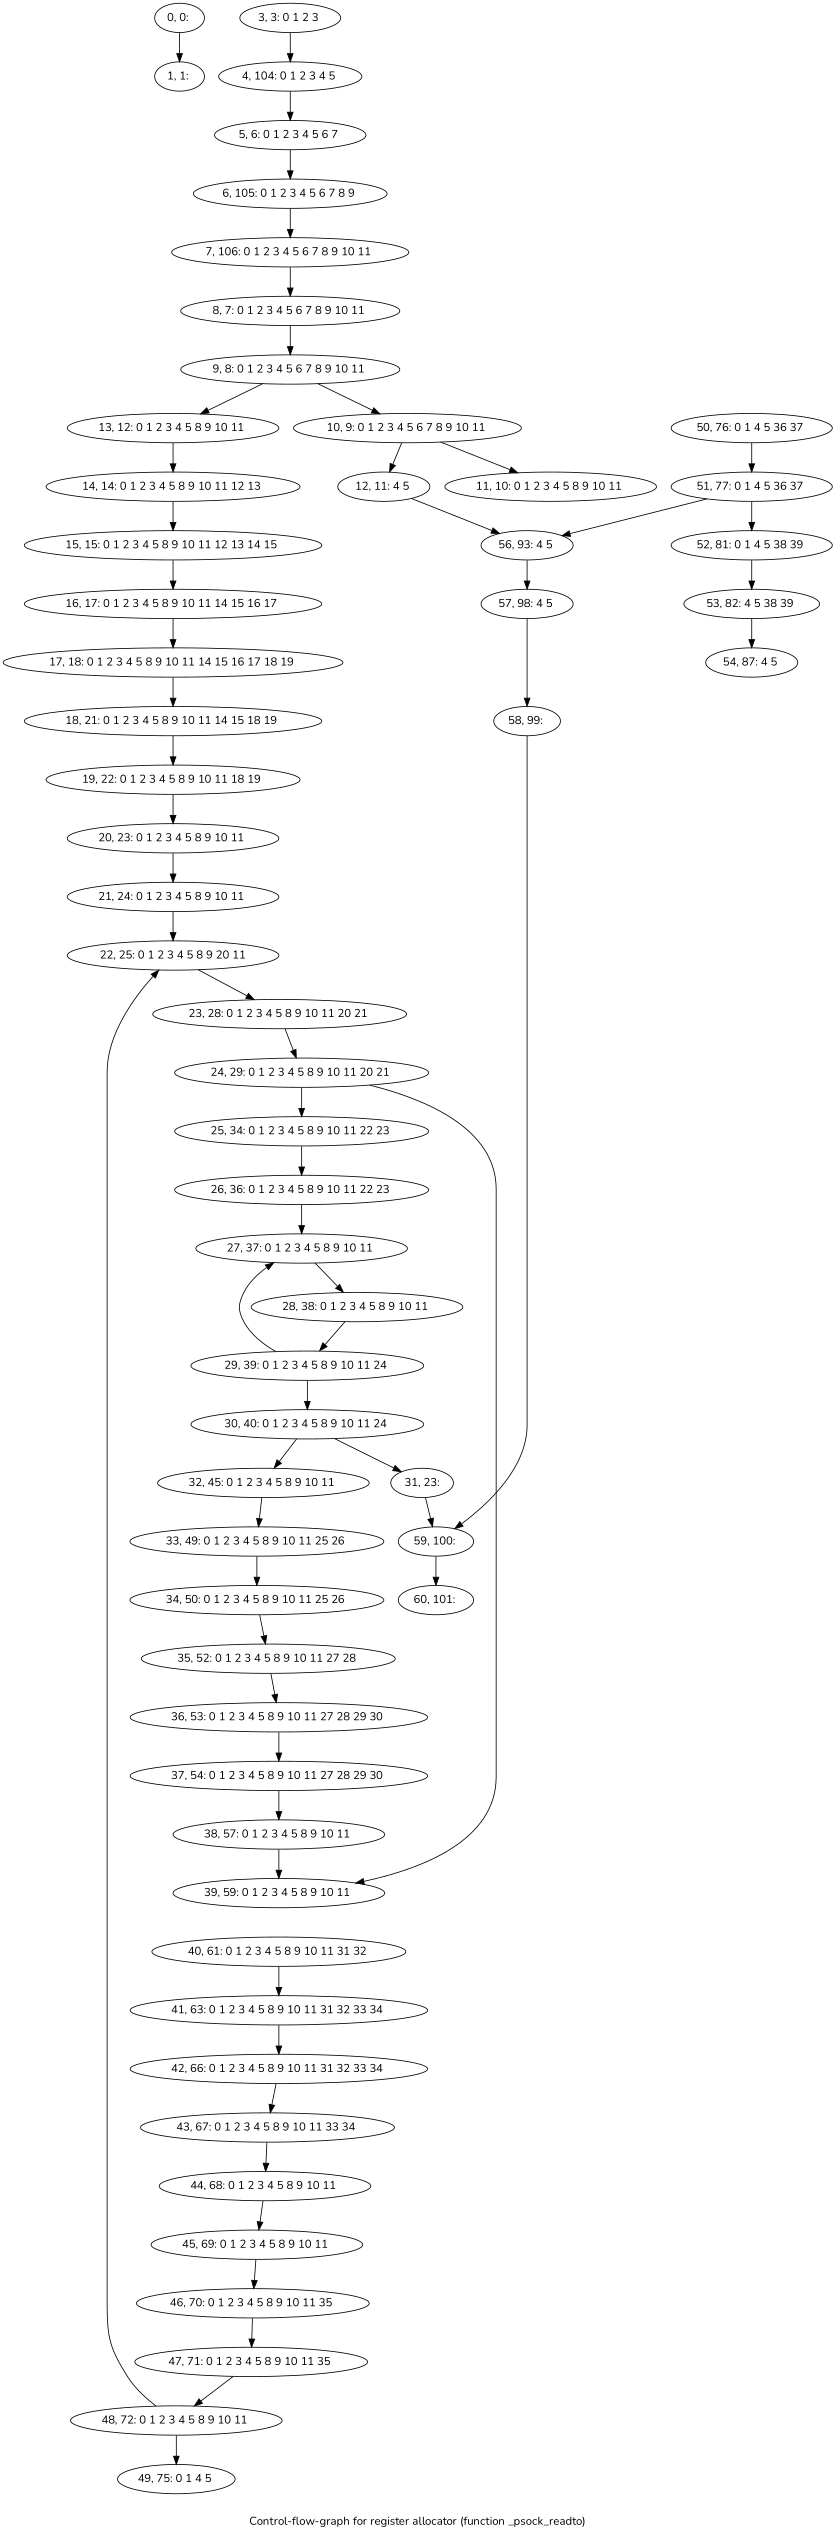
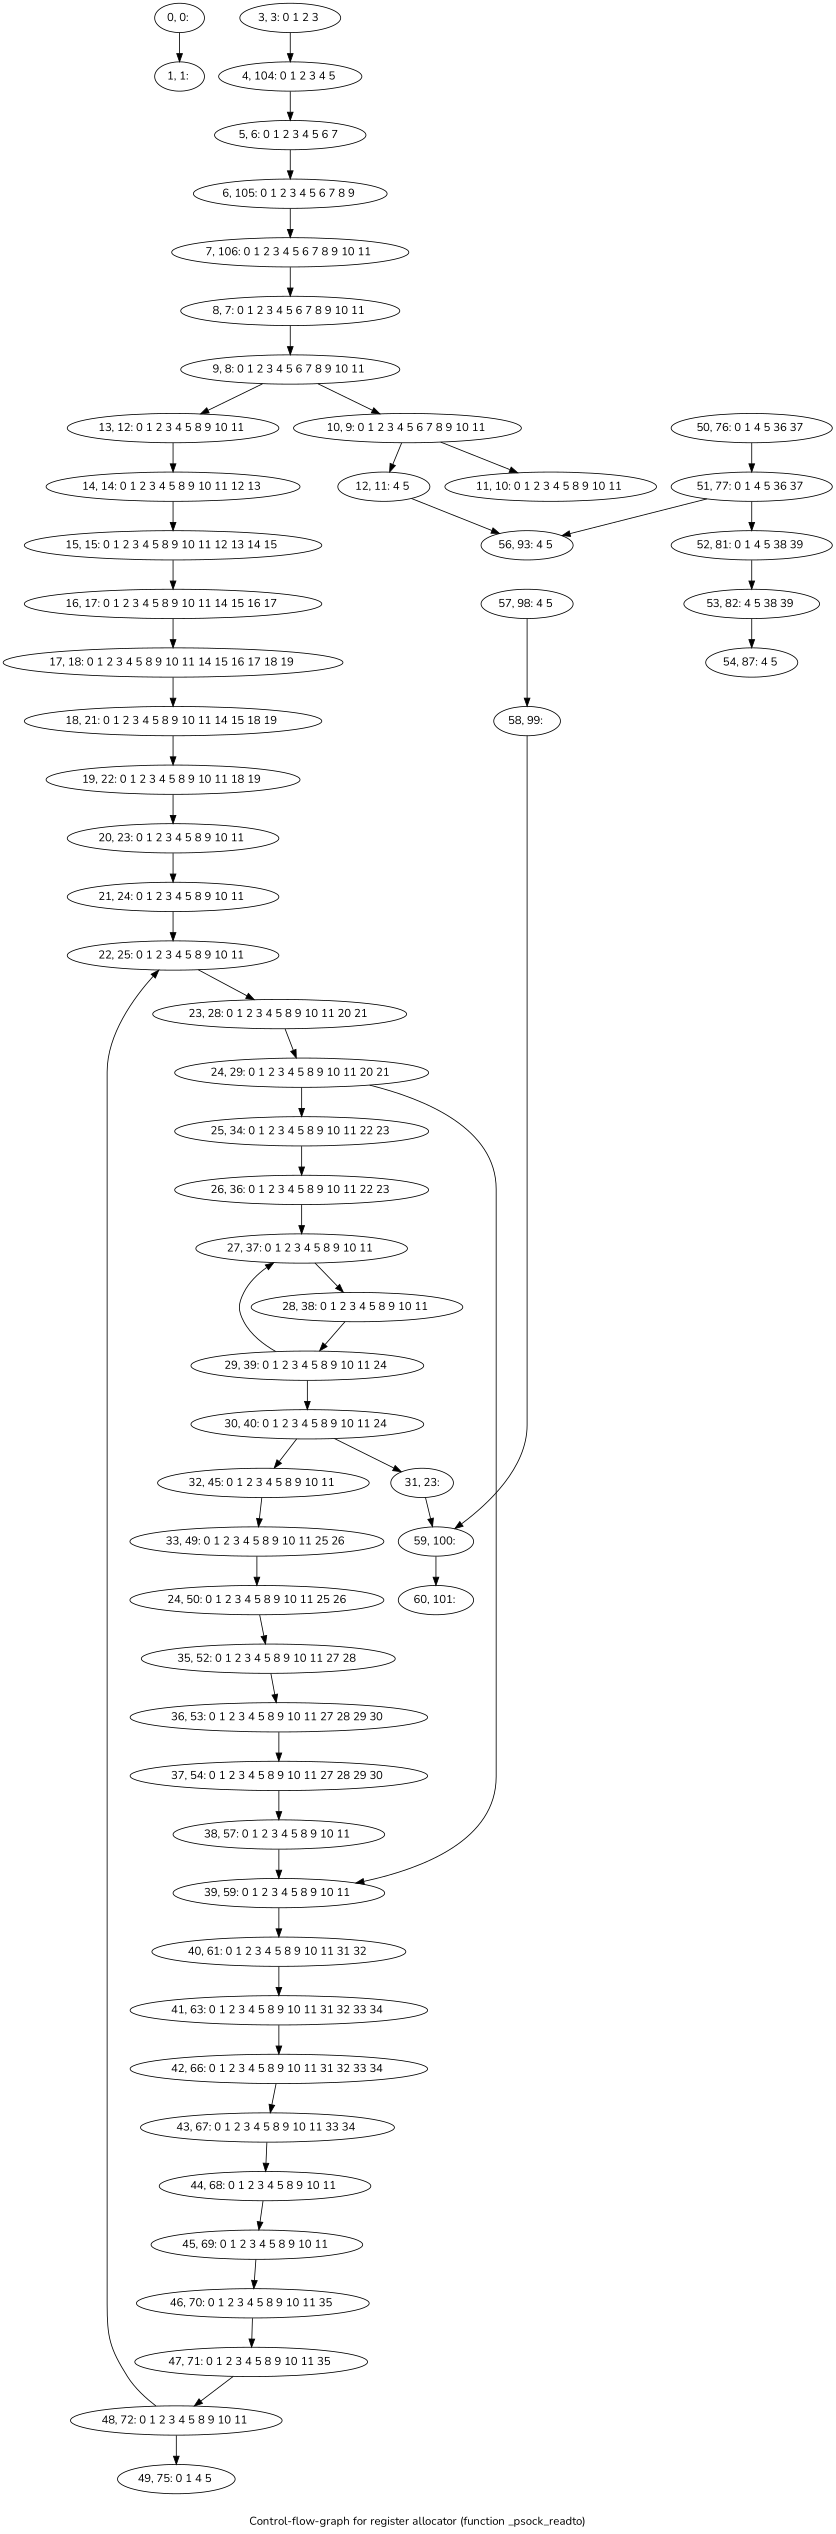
edge "56, 93: 4 5" -> "57, 98: 4 5": removed
node "22, 25: 0 1 2 3 4 5 8 9 20 11": label "22, 25: 0 1 2 3 4 5 8 9 20 11" -> "22, 25: 0 1 2 3 4 5 8 9 10 11"
node "34, 50: 0 1 2 3 4 5 8 9 10 11 25 26": label "34, 50: 0 1 2 3 4 5 8 9 10 11 25 26" -> "24, 50: 0 1 2 3 4 5 8 9 10 11 25 26"
edge "39, 59: 0 1 2 3 4 5 8 9 10 11" -> "40, 61: 0 1 2 3 4 5 8 9 10 11 31 32": added
